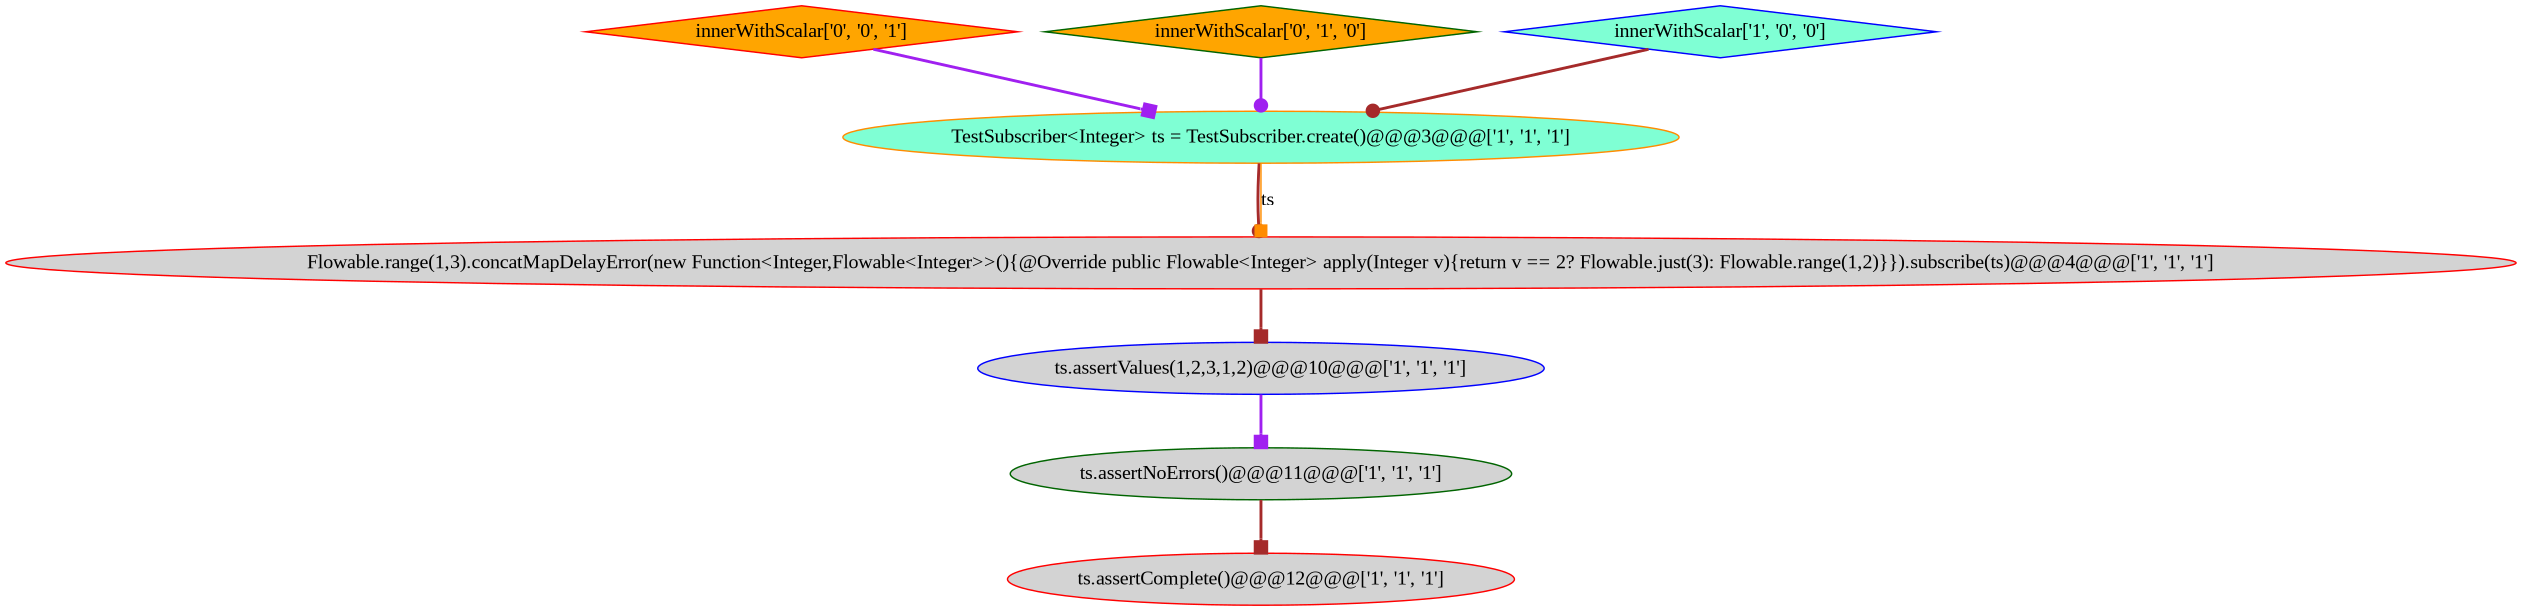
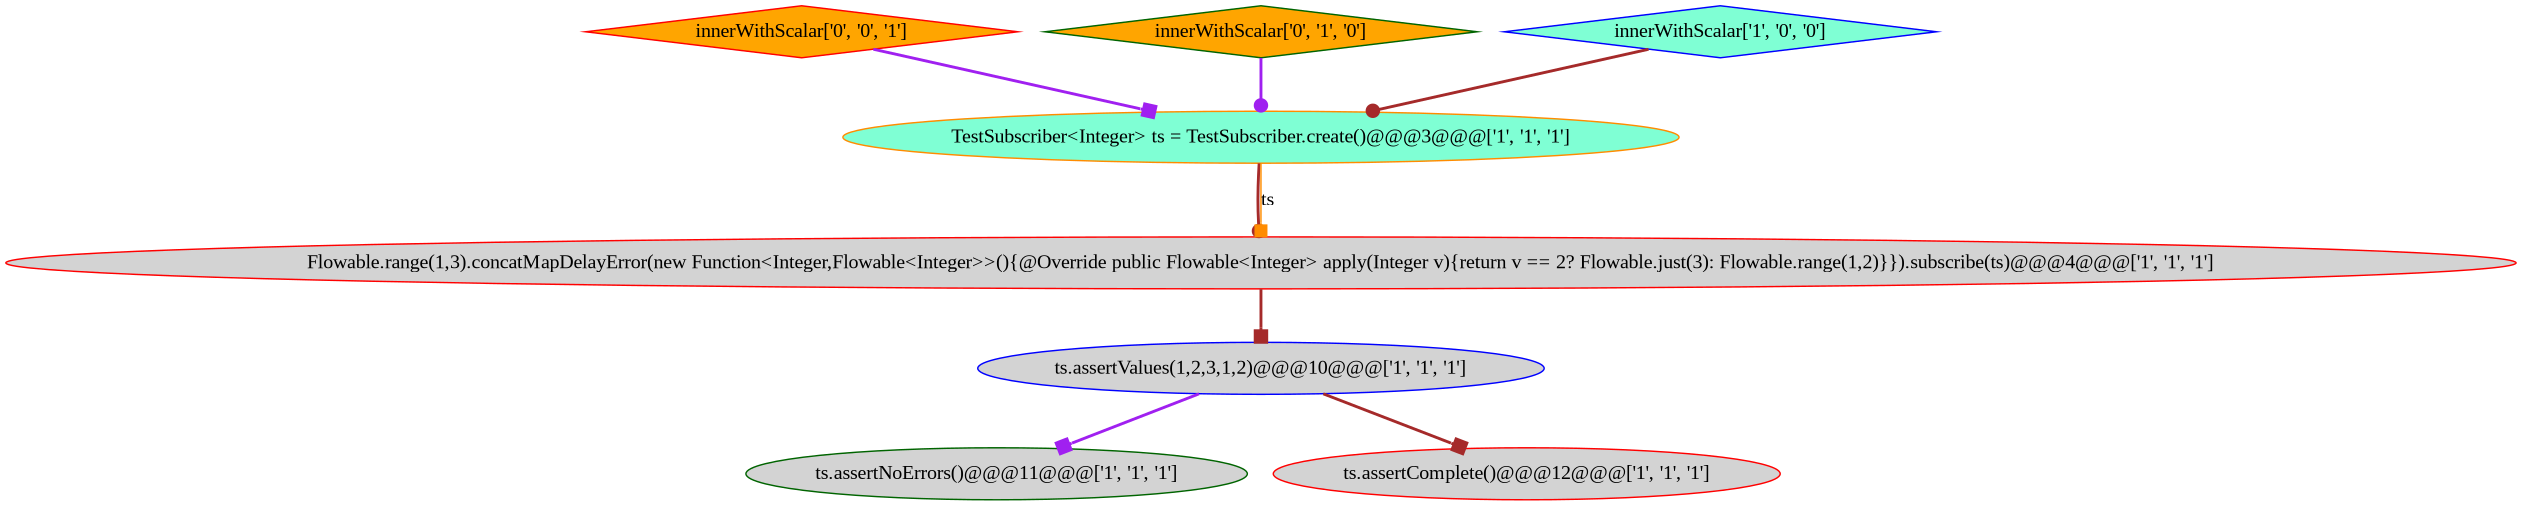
edge "ts.assertNoErrors()@@@11@@@['1', '1', '1']" -> "ts.assertComplete()@@@12@@@['1', '1', '1']": now "ts.assertValues(1,2,3,1,2)@@@10@@@['1', '1', '1']" -> "ts.assertComplete()@@@12@@@['1', '1', '1']"
